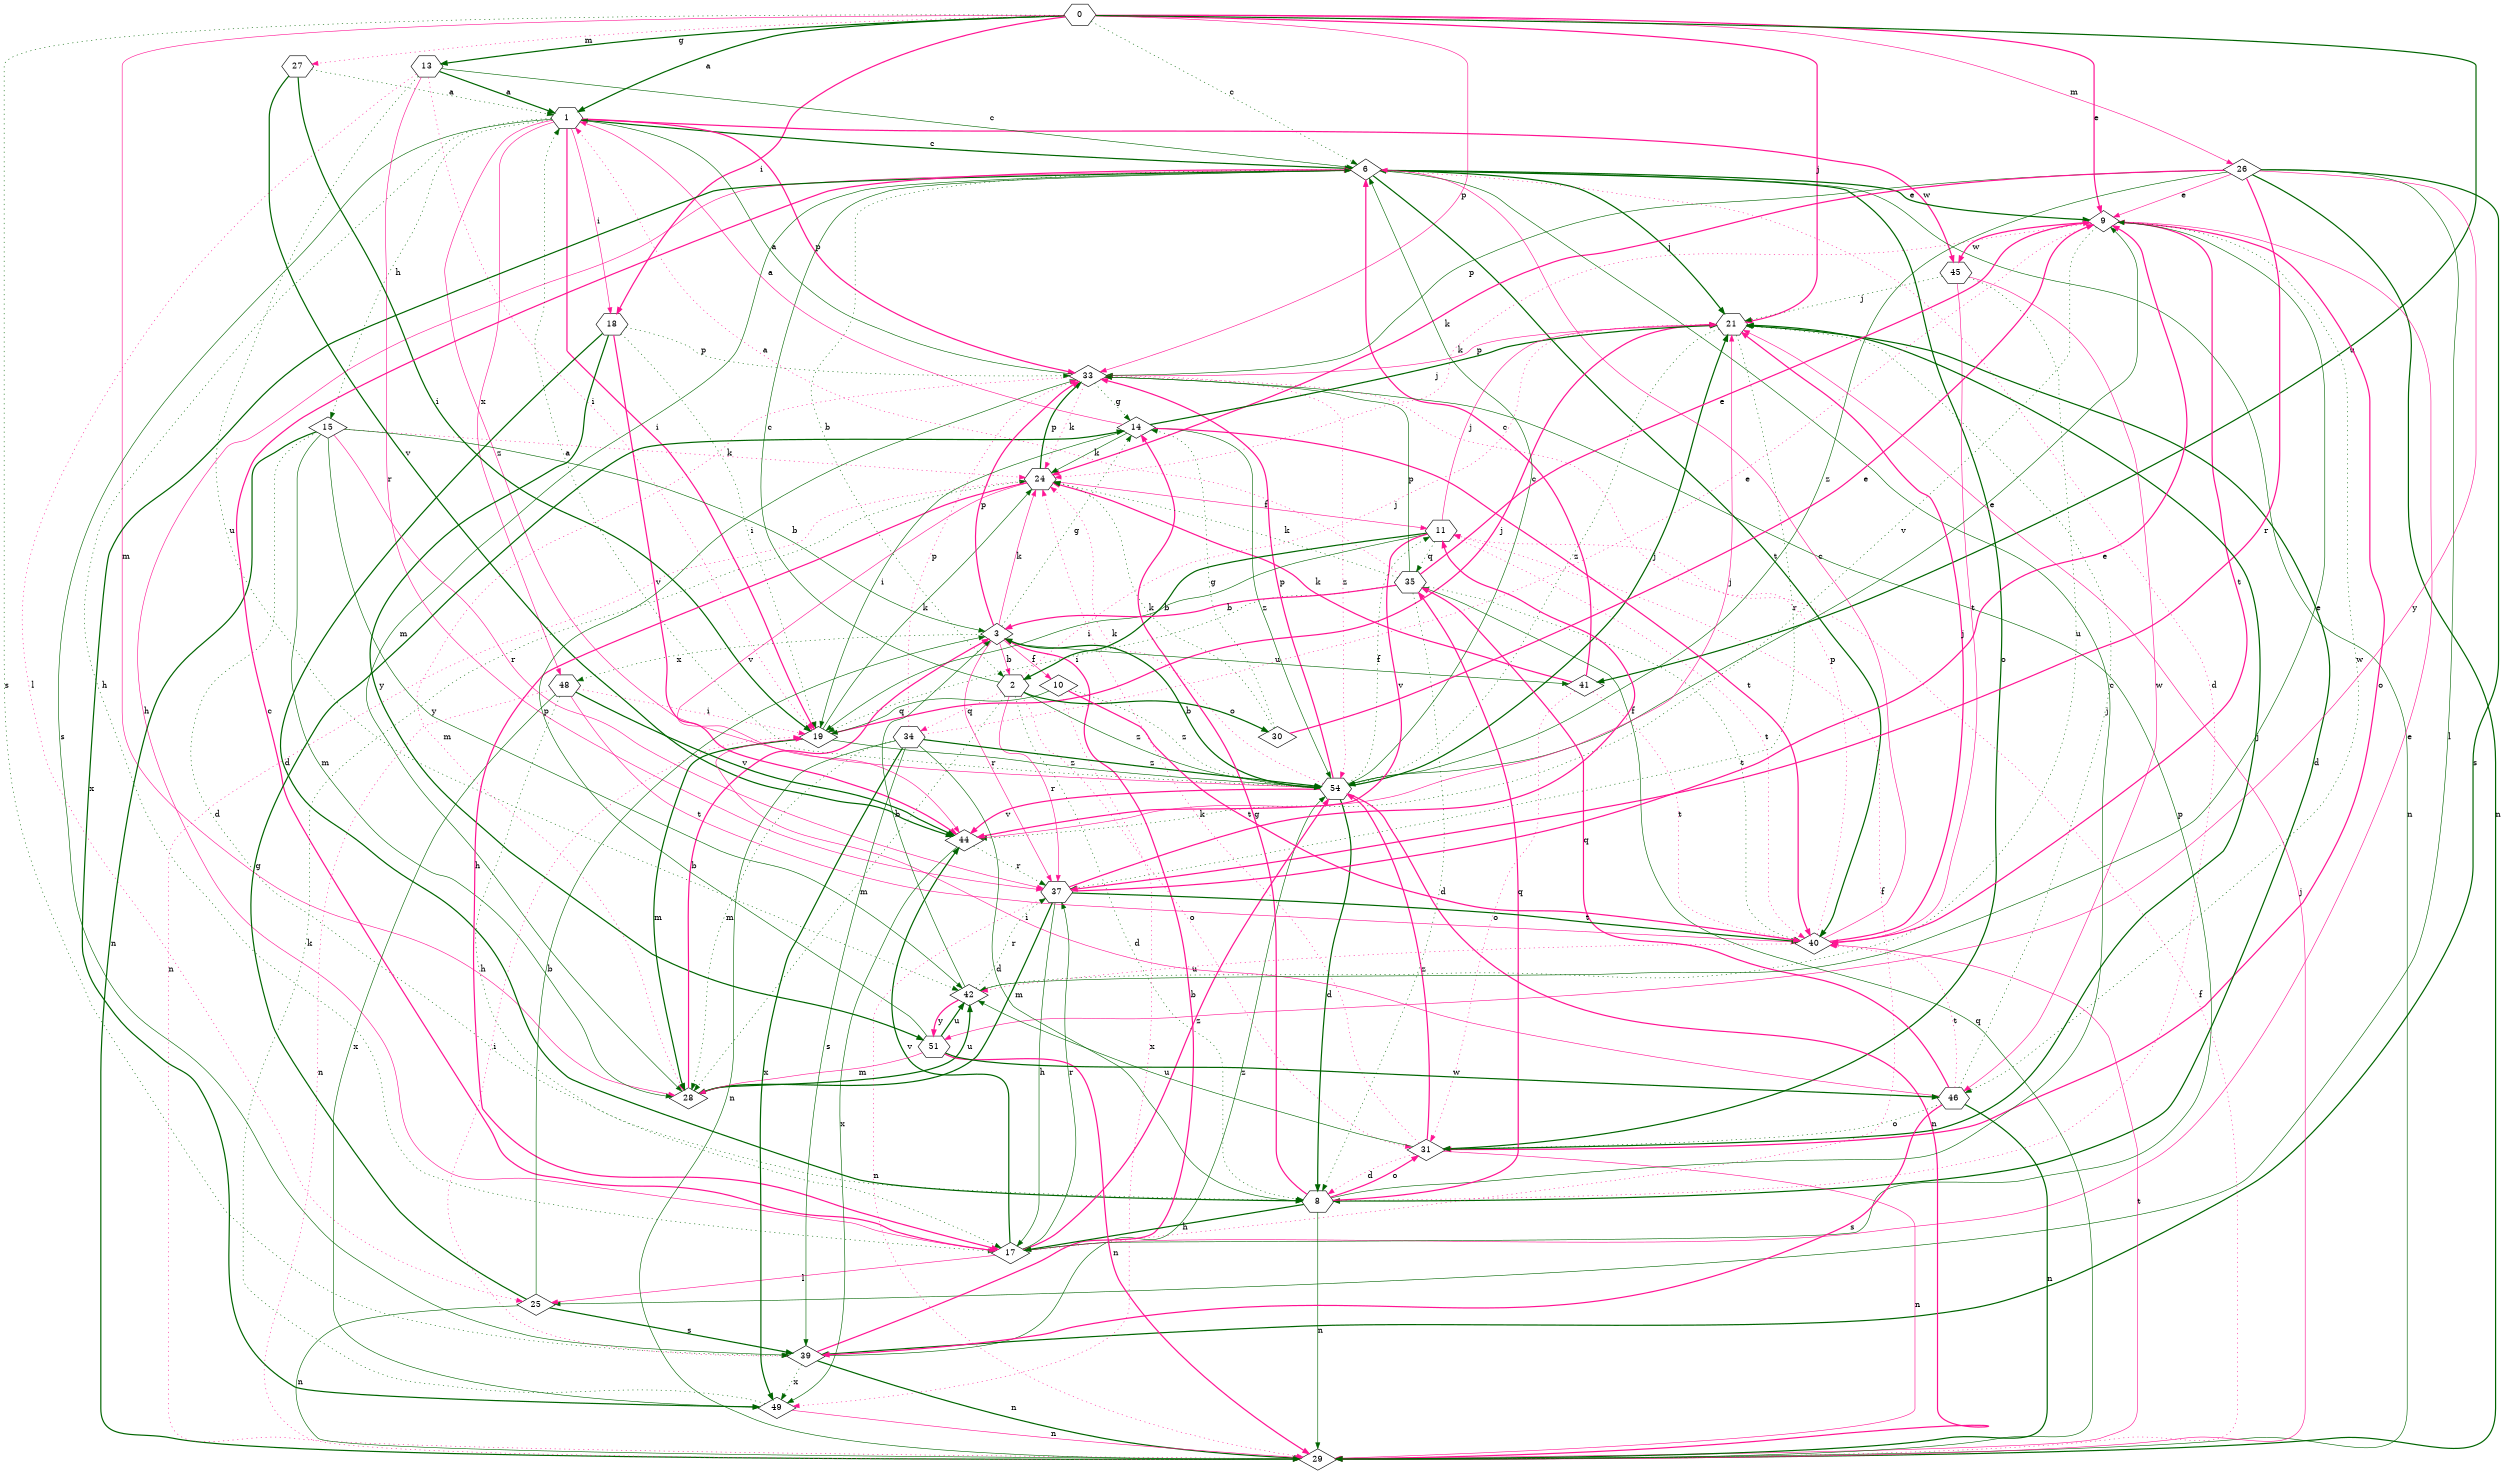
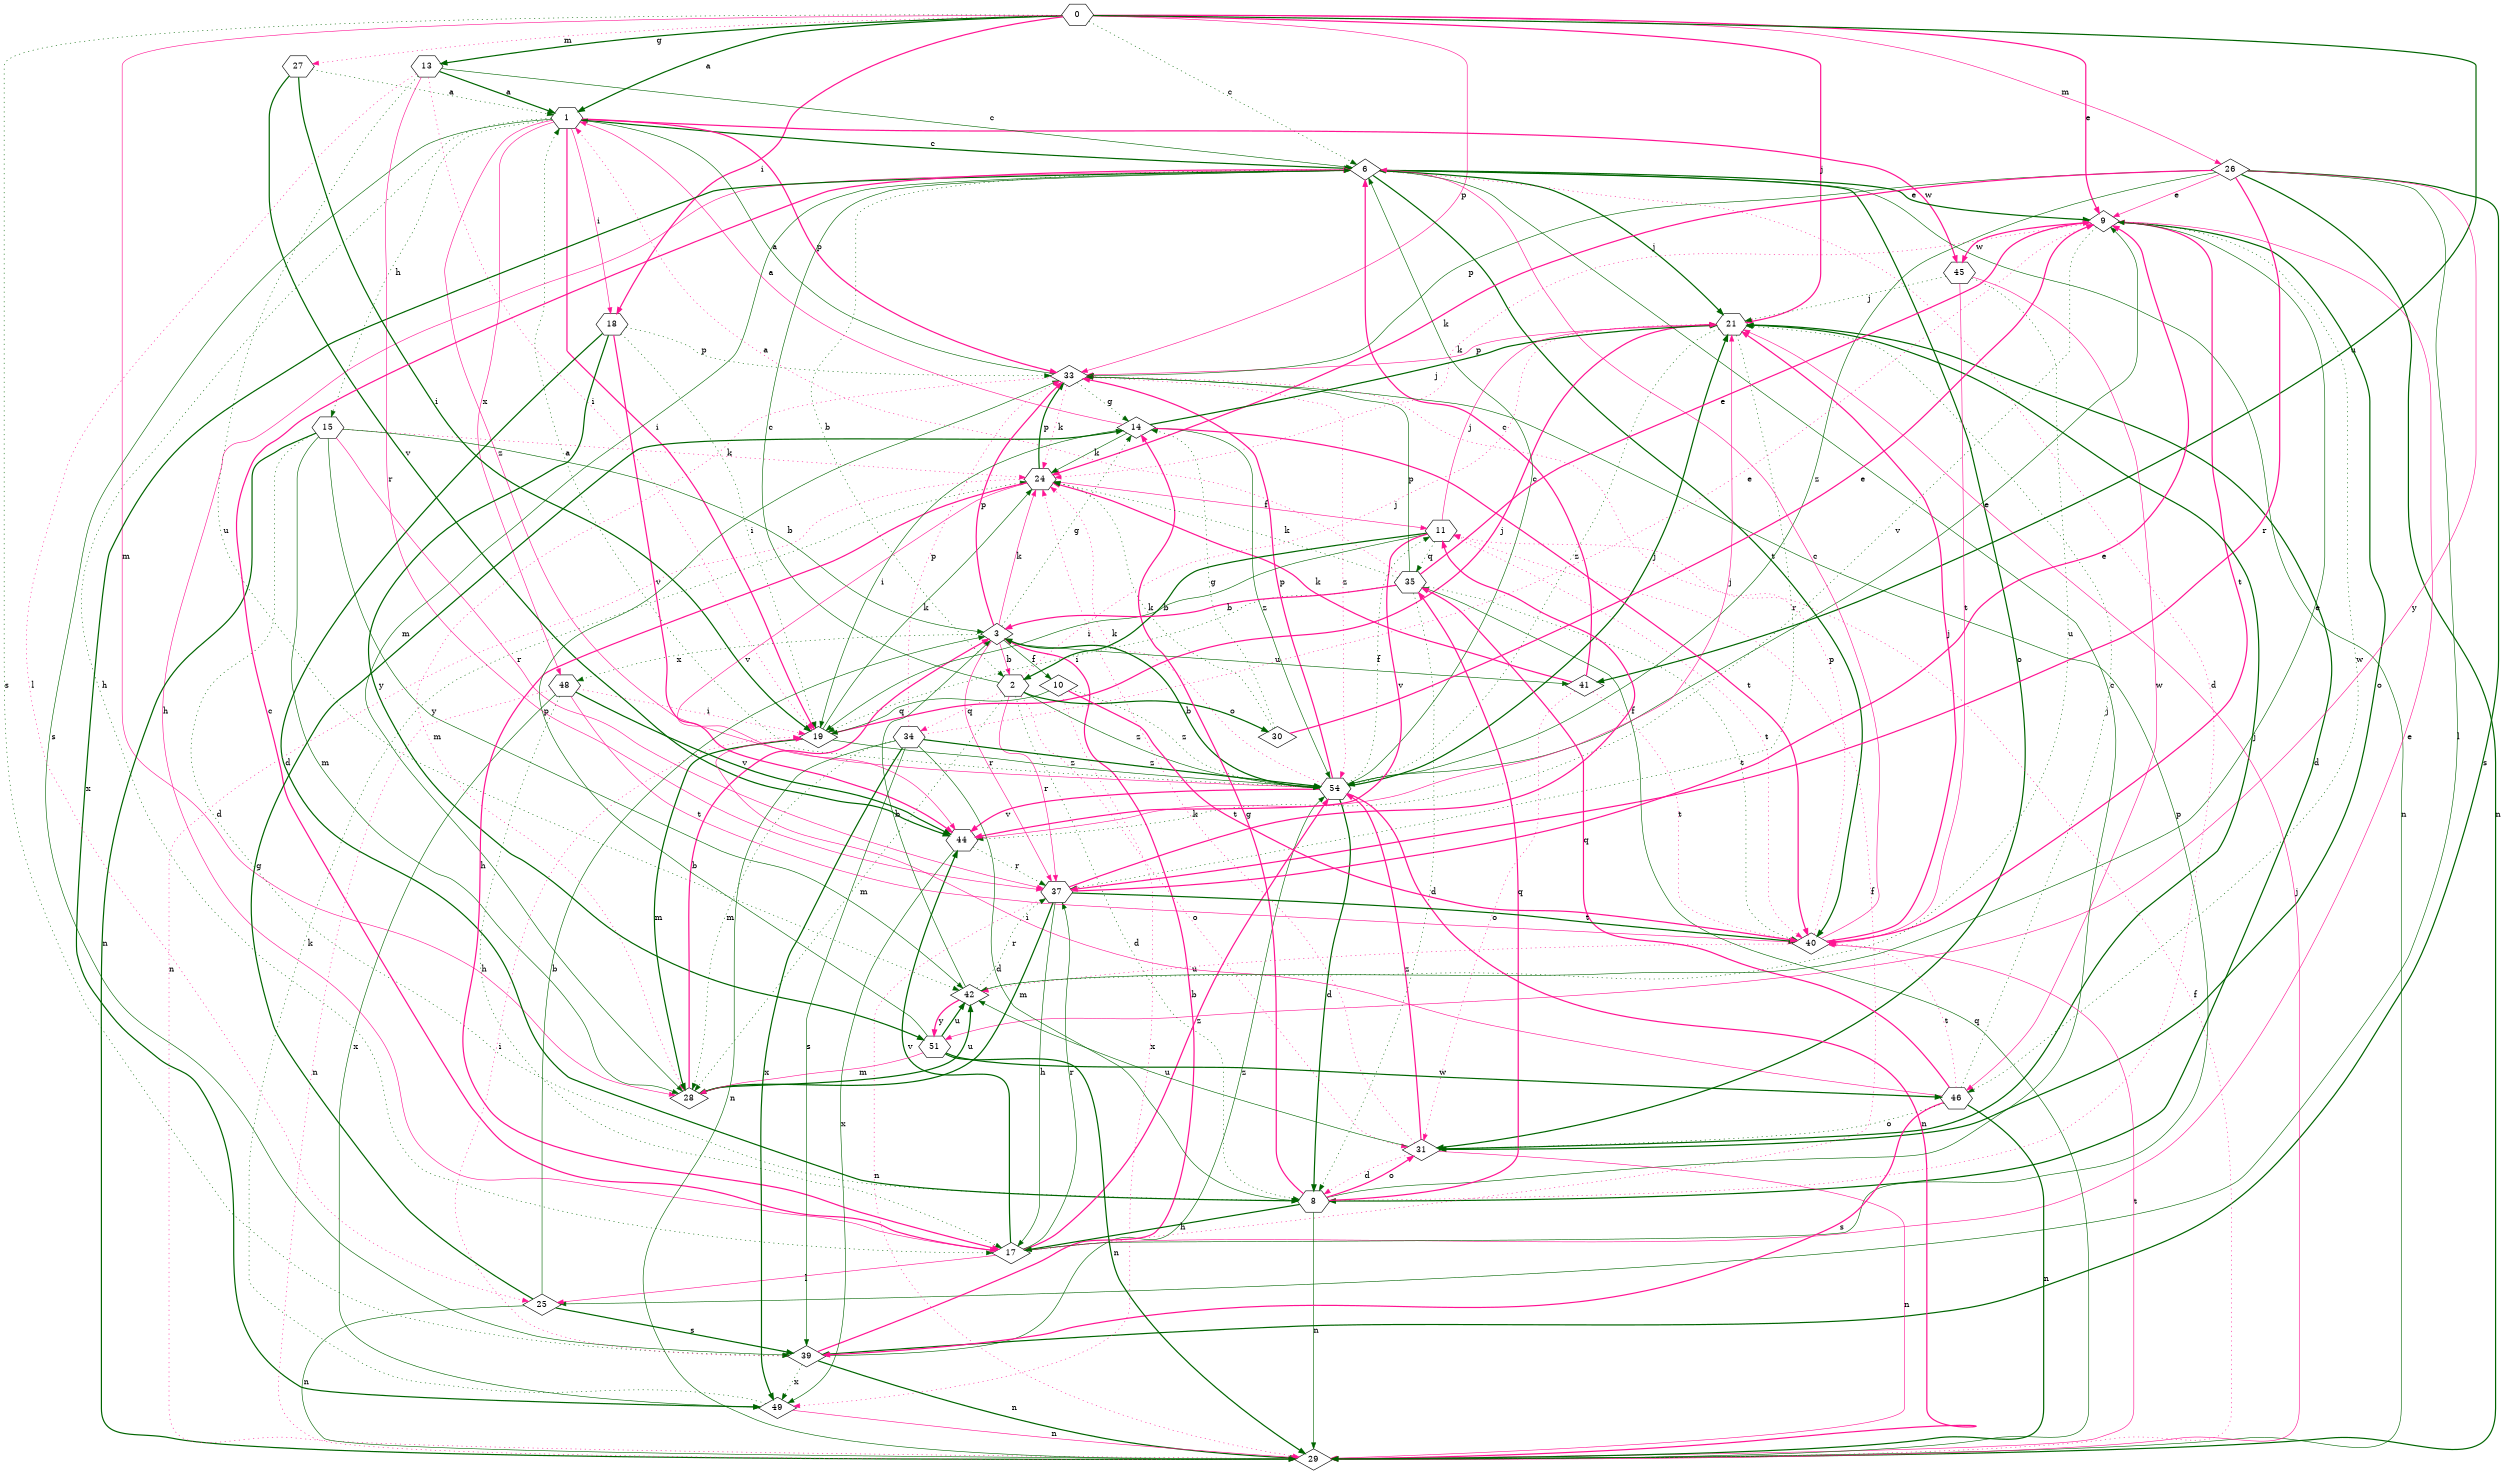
node "15": shape diamond -> hexagon
edge "3" -> "10": color deeppink -> darkgreen
node "44": shape diamond -> hexagon
edge "9" -> "31": color deeppink -> darkgreen
edge "51" -> "29": color deeppink -> darkgreen
